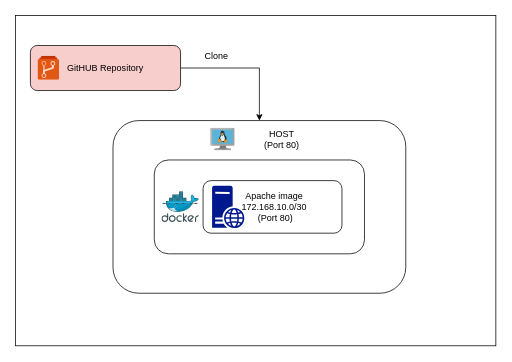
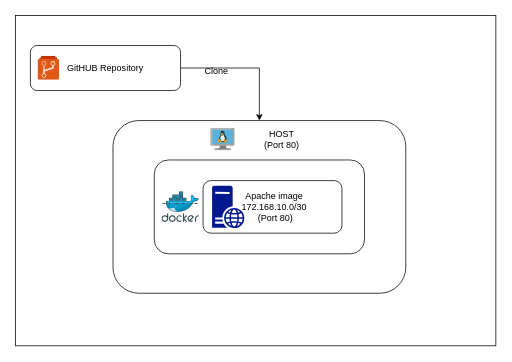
node "Clone": moved (216, 57) -> (216, 72)
node "GitHUB Repository": fillcolor #f8cecc -> #ffffff
